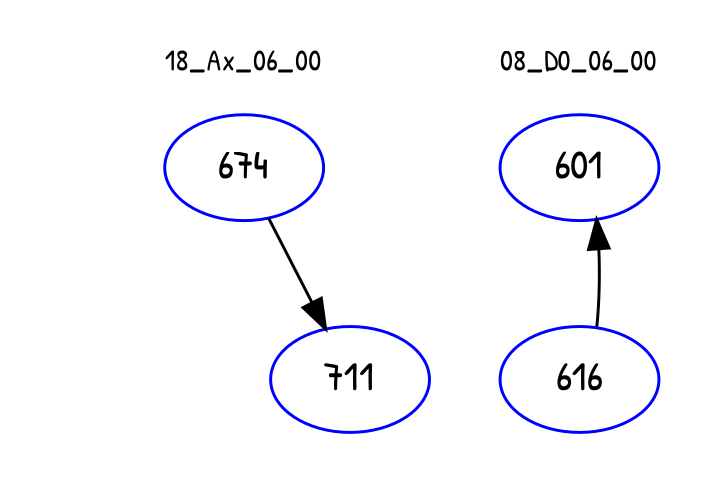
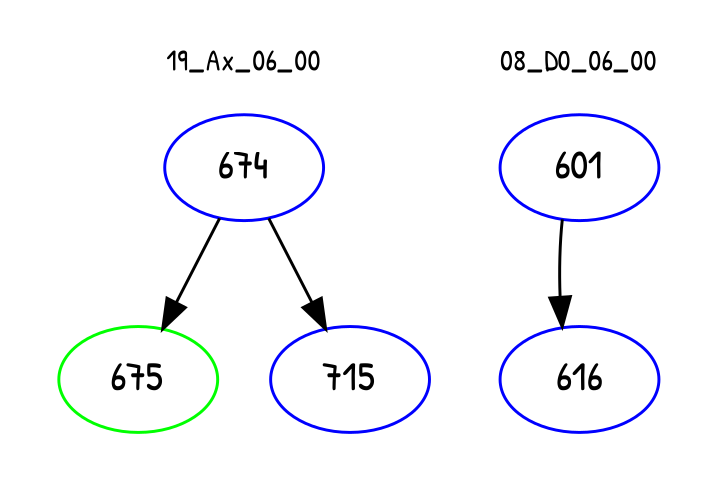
cluster "18_Ax_06_00": label "18_Ax_06_00" -> "19_Ax_06_00"
edge "616" -> "601": reversed
node "675": added
node "711": label "711" -> "715"
